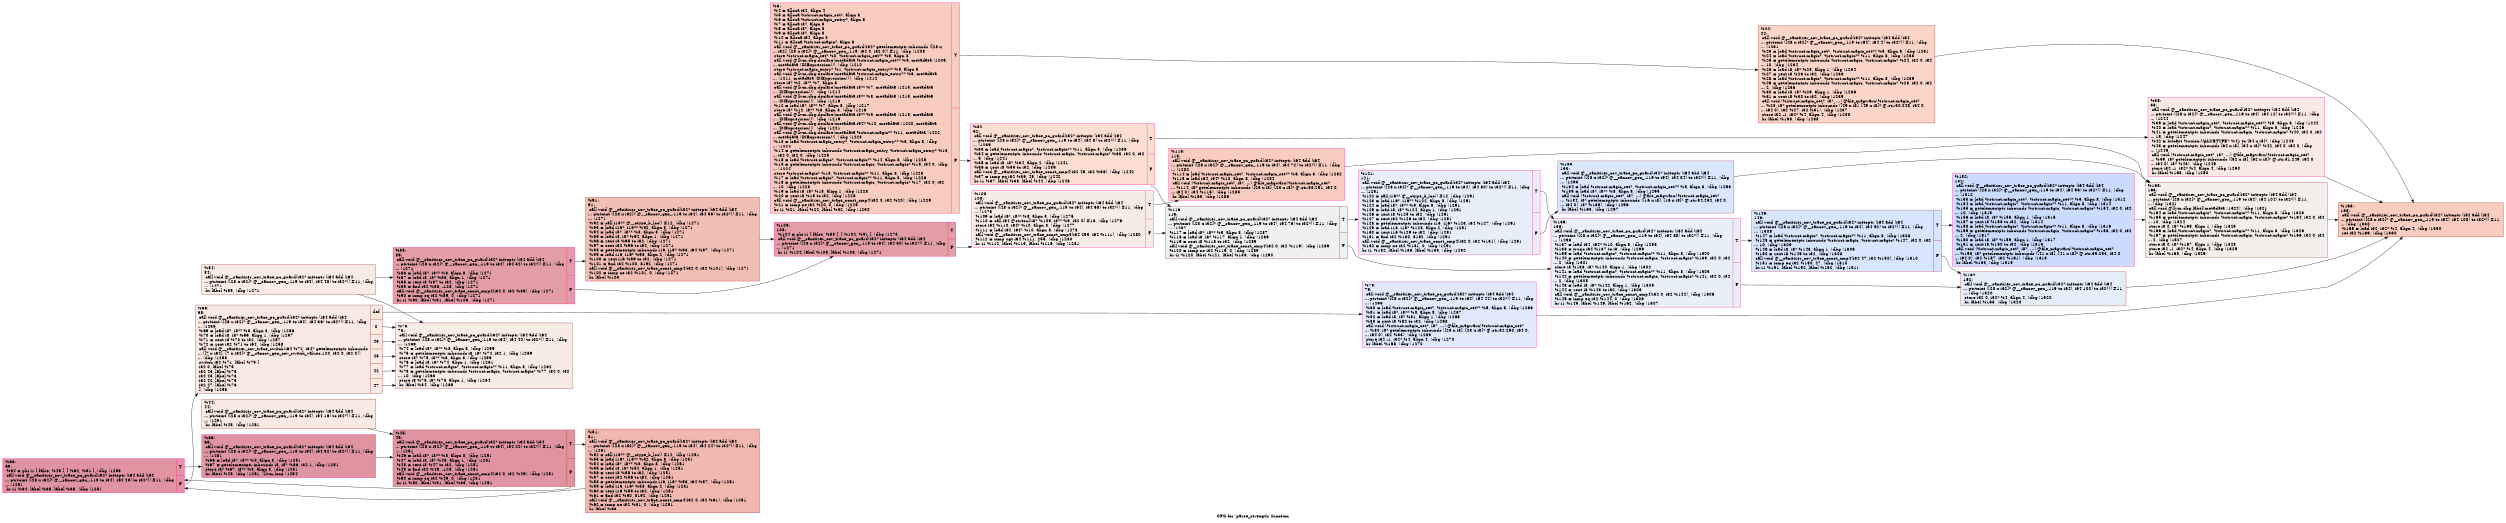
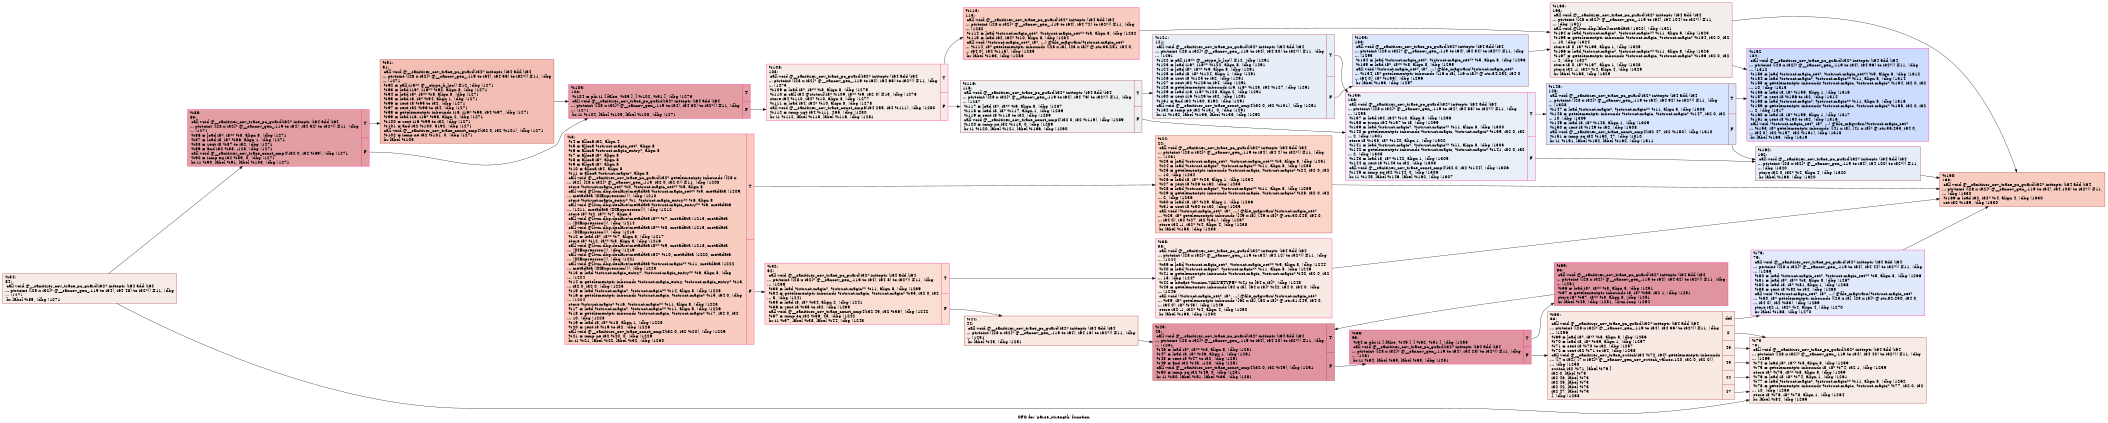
edge "%32:" -> "%116:": now "%32:" -> "%44:"
node "%121:": color deeppink -> brown
edge "%152:" -> "%163:": reversed
node "%51:": removed
